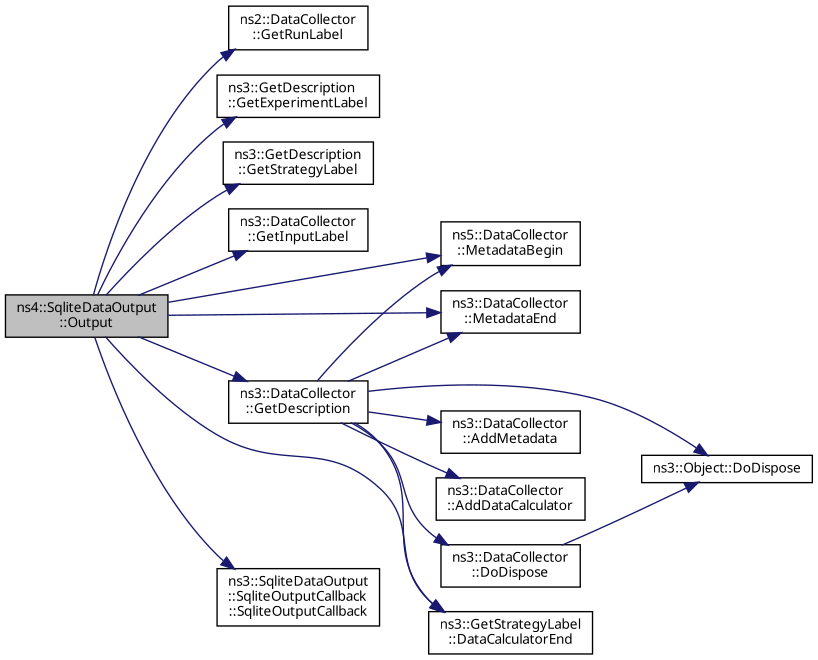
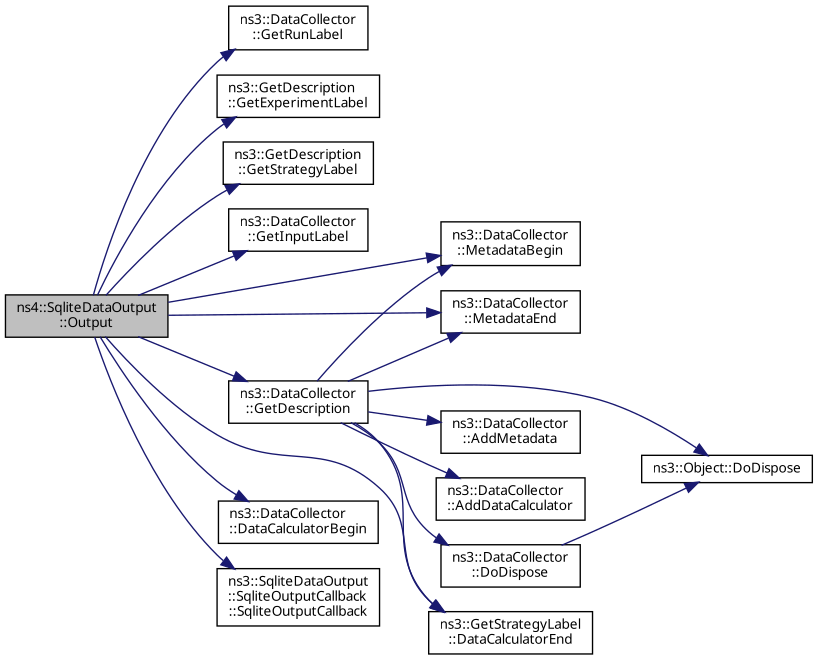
node "ns2::DataCollector ::GetRunLabel": label "ns2::DataCollector ::GetRunLabel" -> "ns3::DataCollector ::GetRunLabel"
node "ns5::DataCollector ::MetadataBegin": label "ns5::DataCollector ::MetadataBegin" -> "ns3::DataCollector ::MetadataBegin"
node "ns3::DataCollector ::DataCalculatorBegin": added
